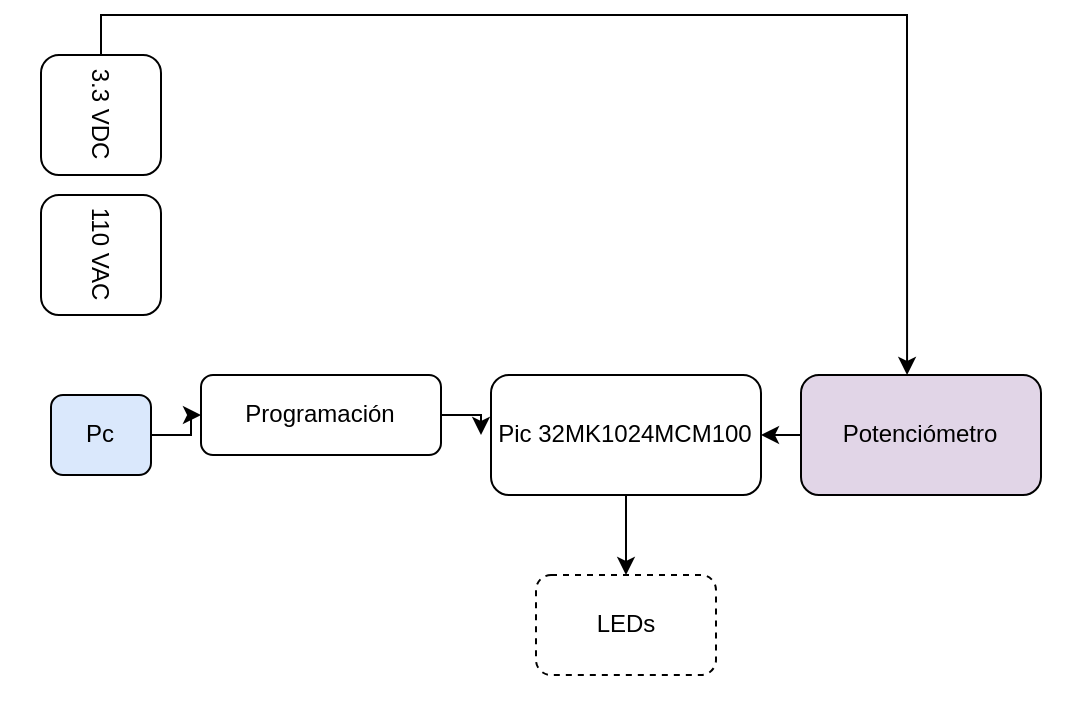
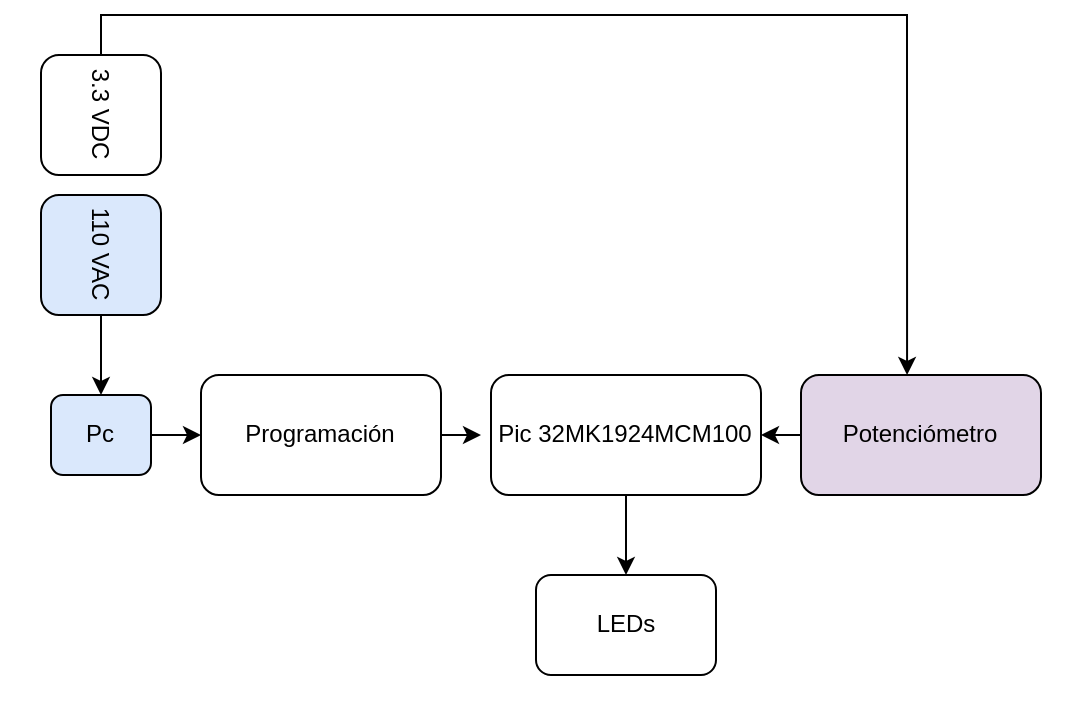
node "110 VAC": fillcolor #ffffff -> #dae8fc
edge "110 VAC" -> "Pc": added
node "Programación": size 240x80 -> 240x120
node "Pic 32MK1024MCM100": label "Pic 32MK1024MCM100" -> "Pic 32MK1924MCM100"
node "LEDs": style dashed -> solid
